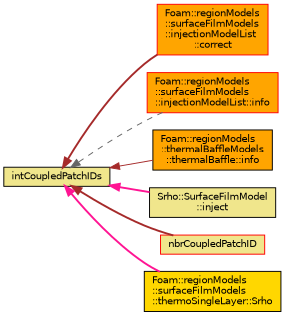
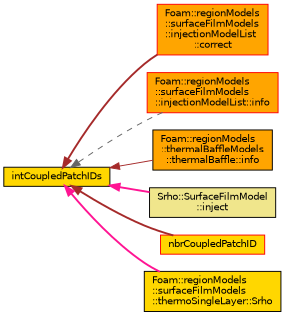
node "intCoupledPatchIDs": fillcolor khaki -> gold
node "nbrCoupledPatchID": fillcolor khaki -> gold
